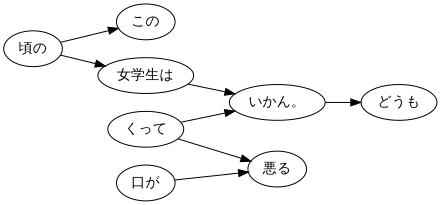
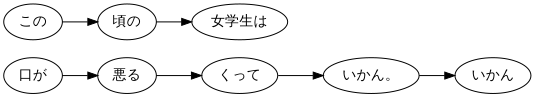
edge "頃の" -> "この": reversed
edge "女学生は" -> "いかん。": removed
node "どうも": label "どうも" -> "いかん"
edge "くって" -> "悪る": reversed
